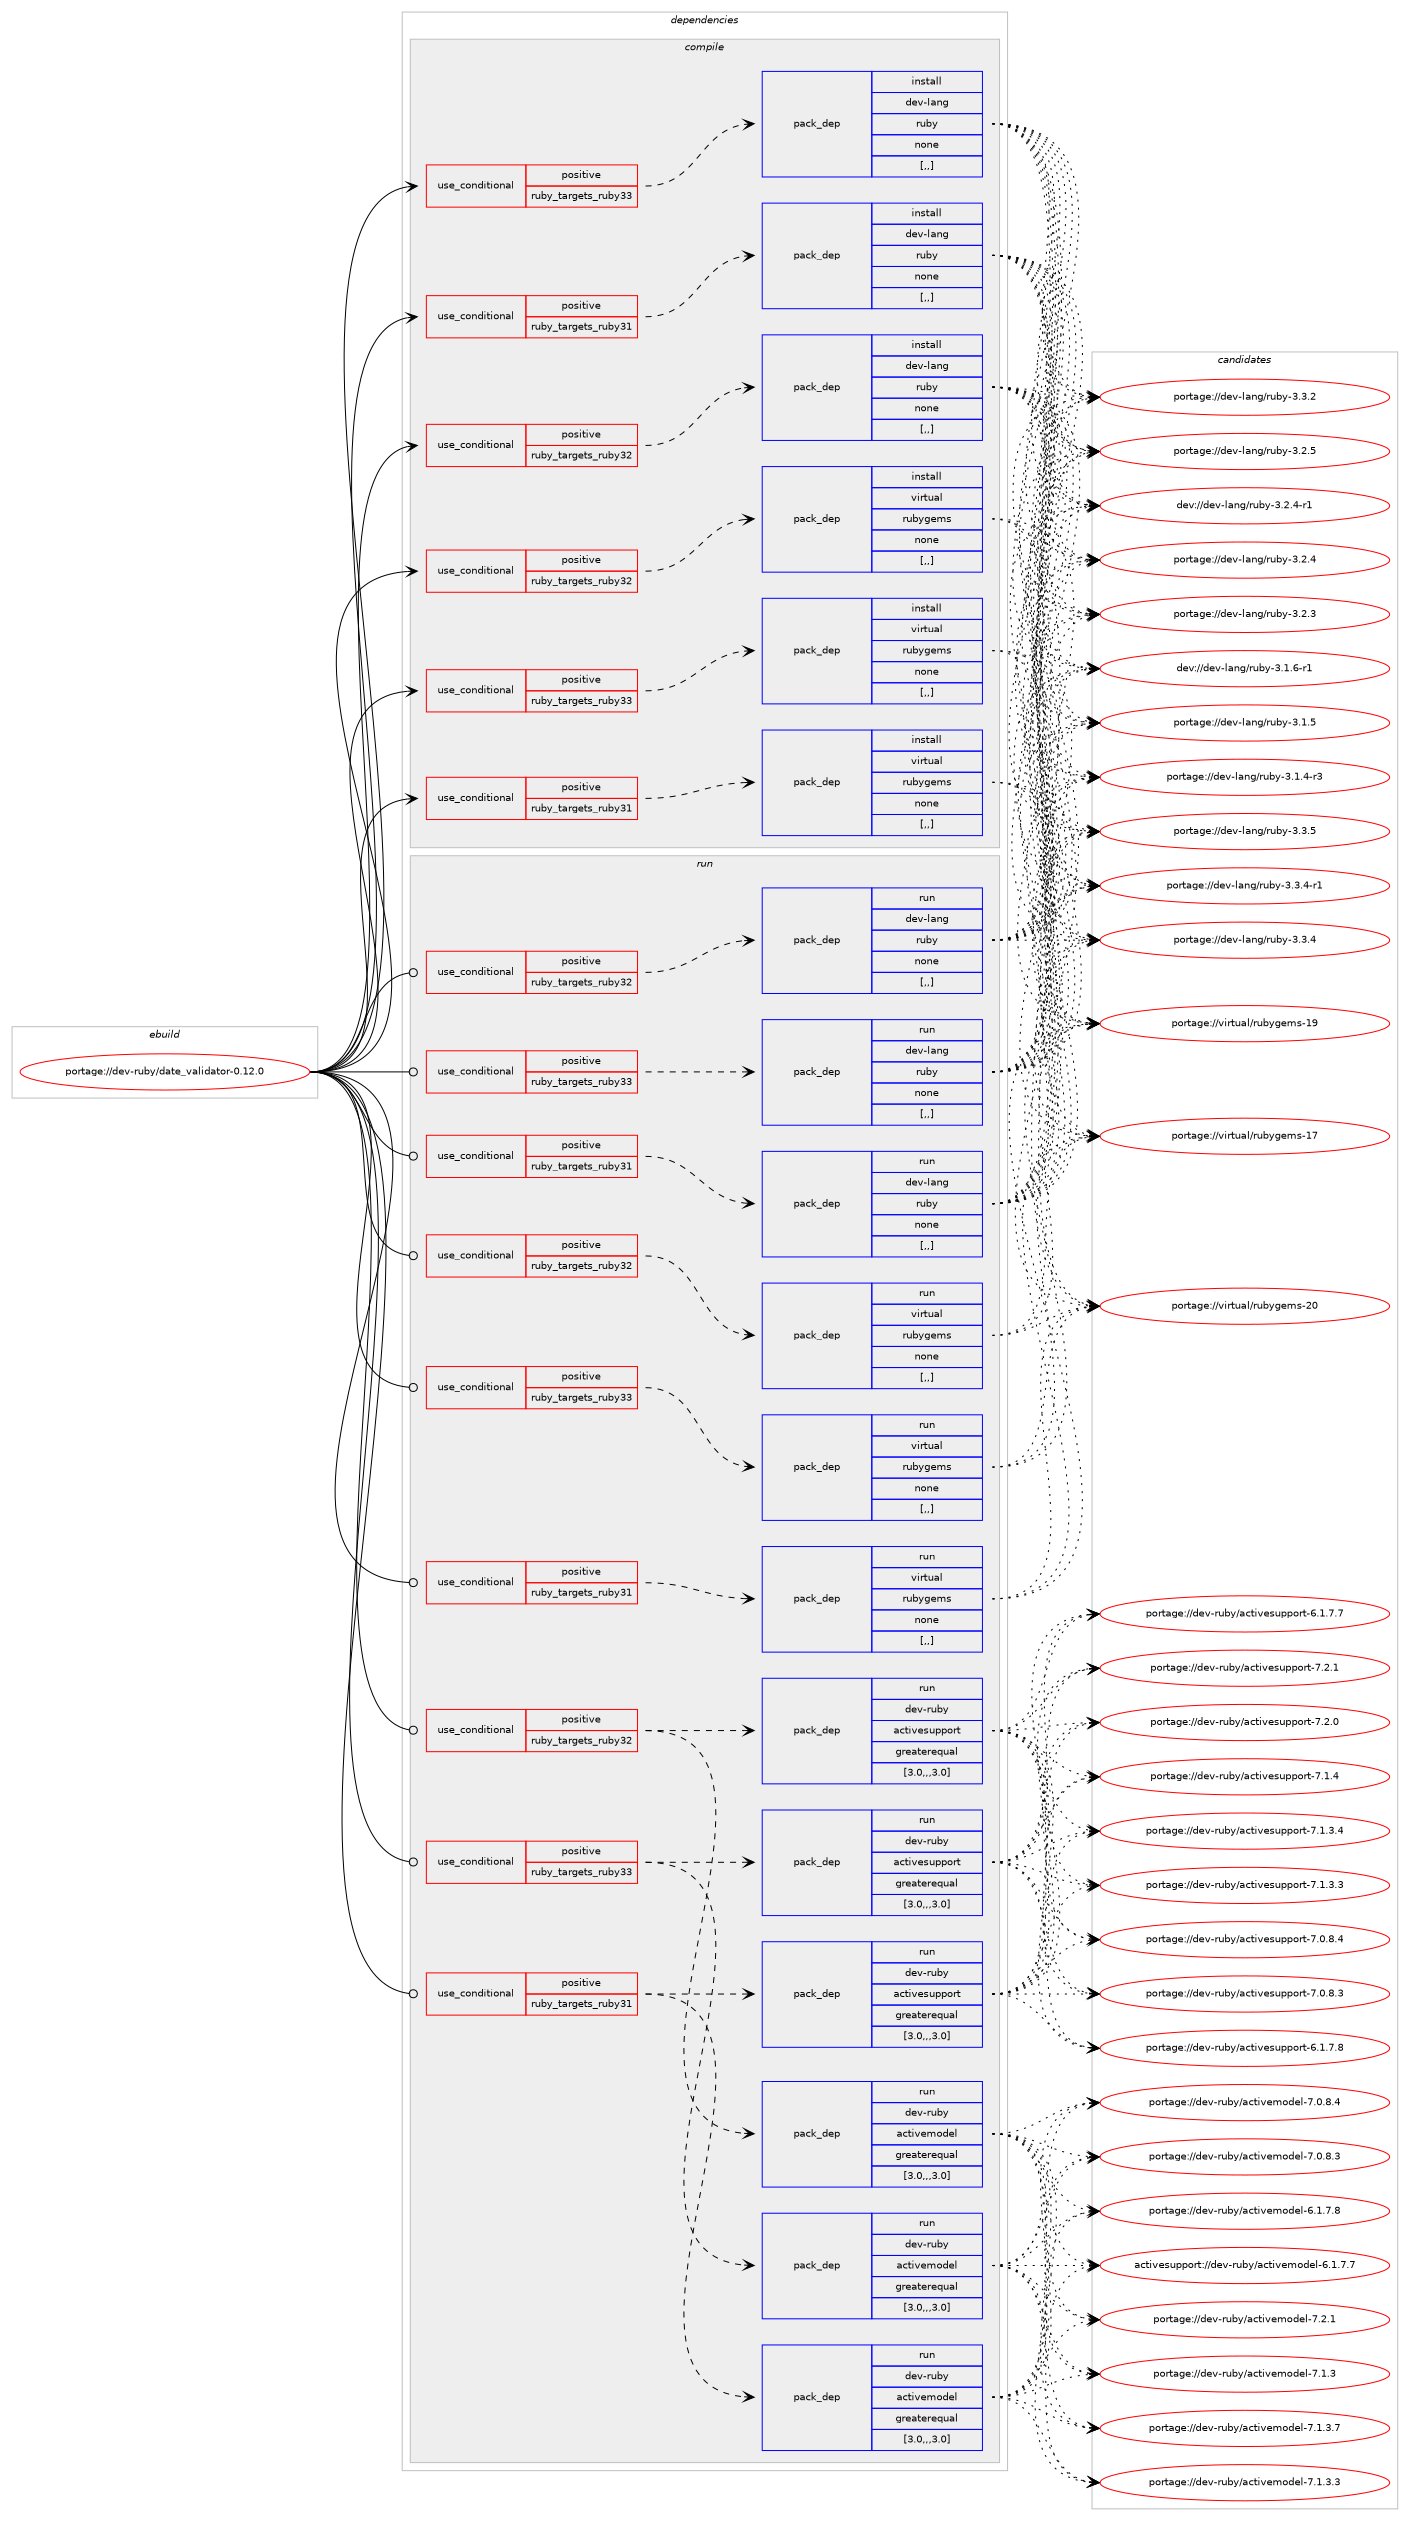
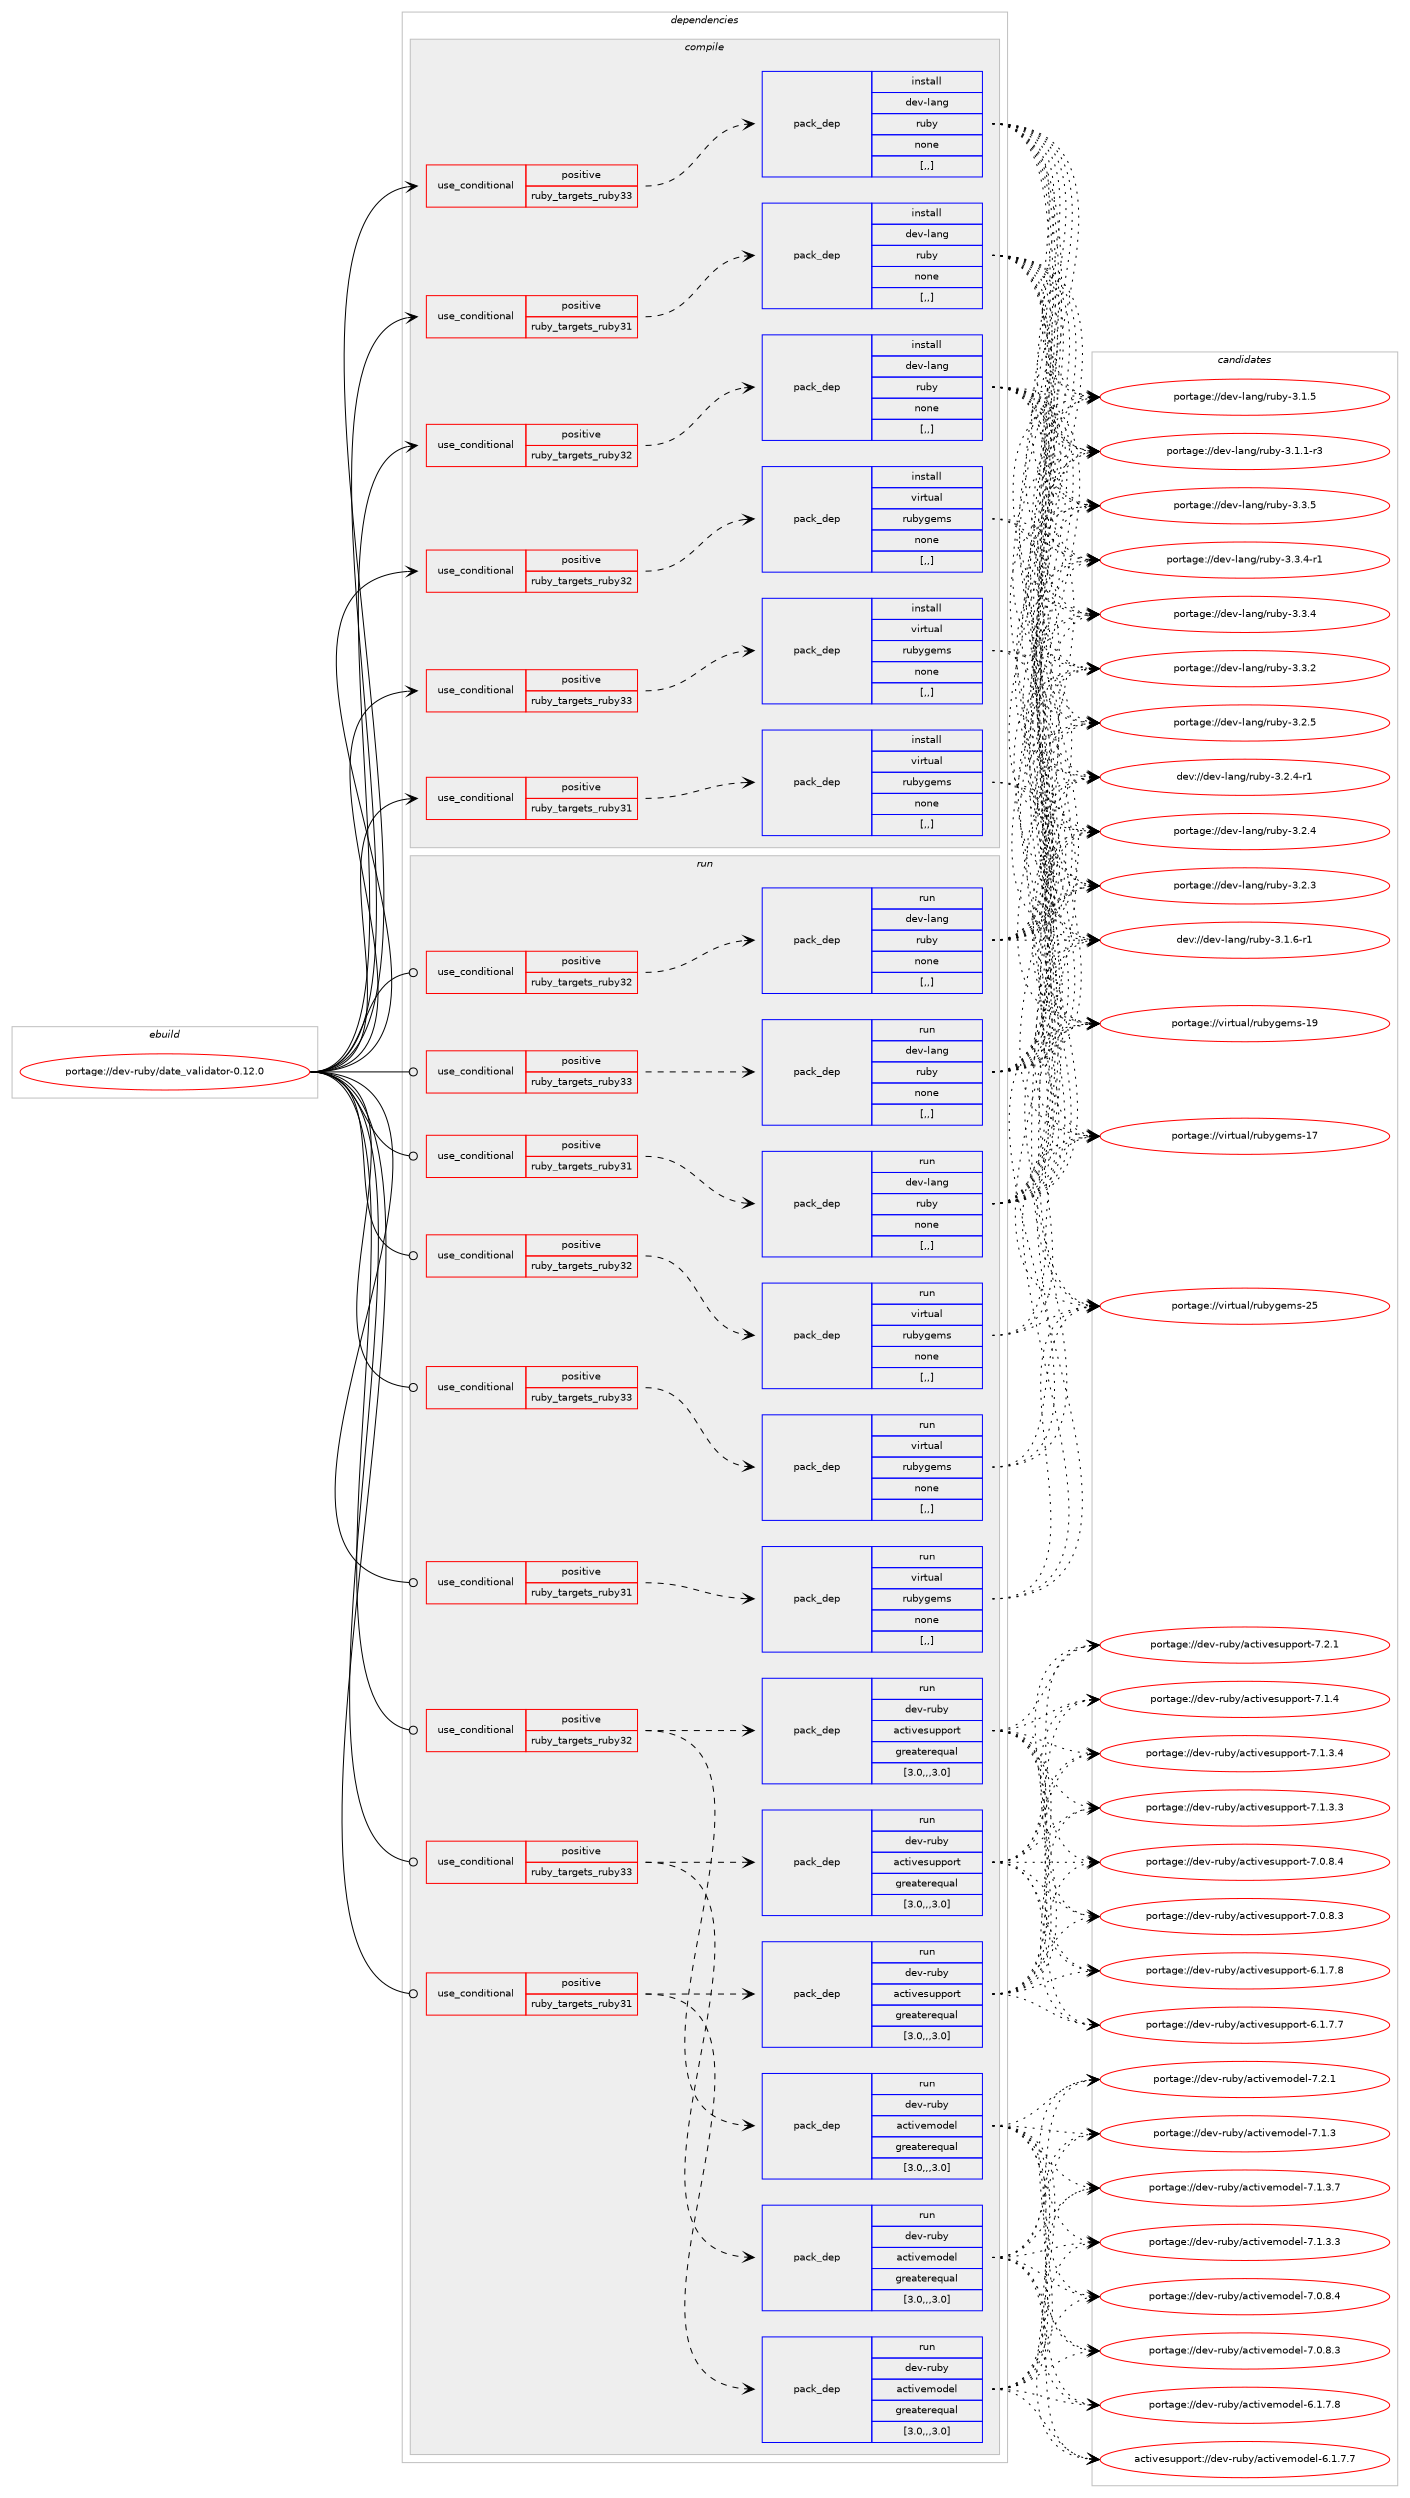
node "portage://dev-lang/ruby-3.1.4-r3": label "portage://dev-lang/ruby-3.1.4-r3" -> "portage://dev-lang/ruby-3.1.1-r3"
node "portage://virtual/rubygems-20": label "portage://virtual/rubygems-20" -> "portage://virtual/rubygems-25"
node "portage://dev-ruby/activesupport-7.2.0": removed
